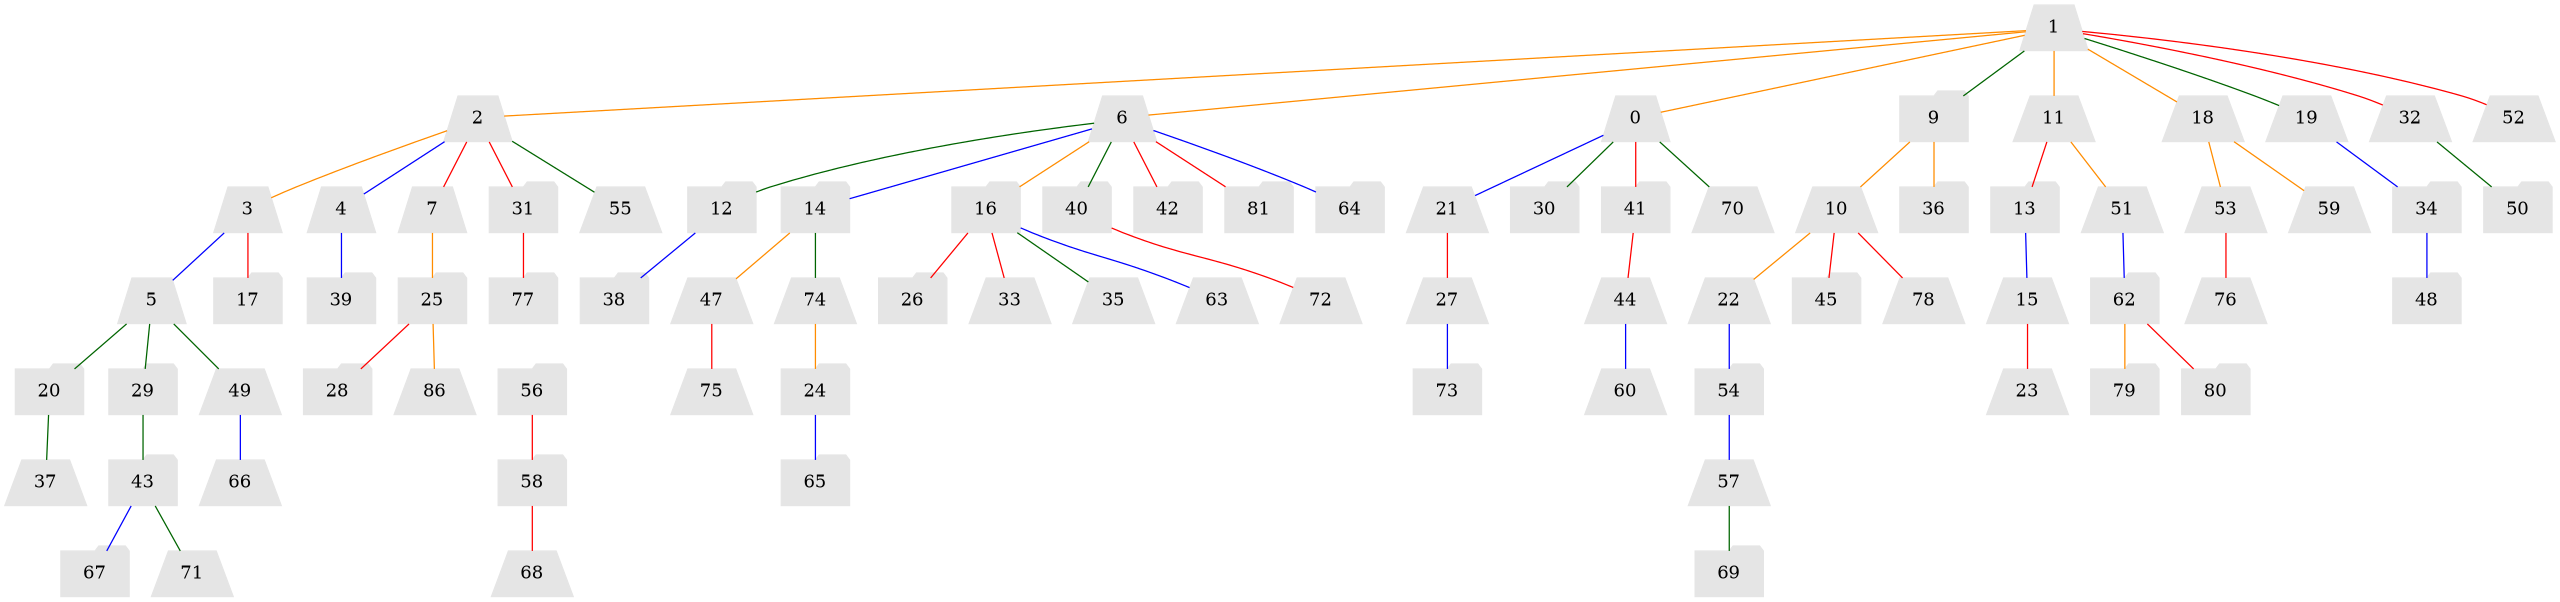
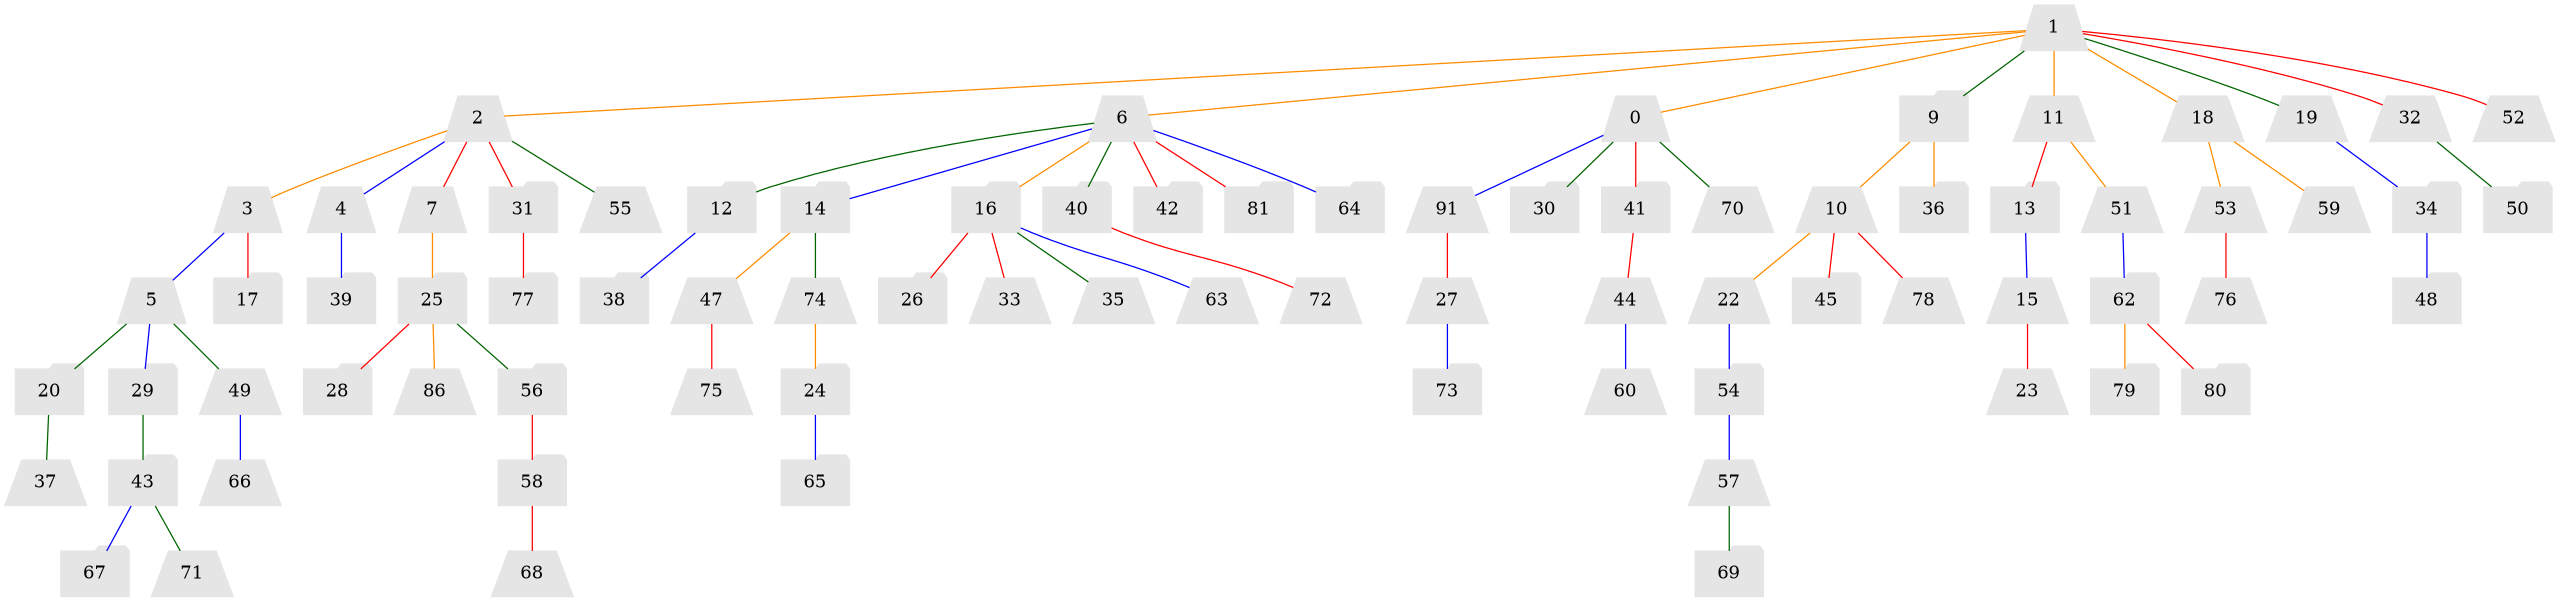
node "21": label "21" -> "91"
edge "5" -- "29": color darkgreen -> blue
edge "25" -- "56": added
